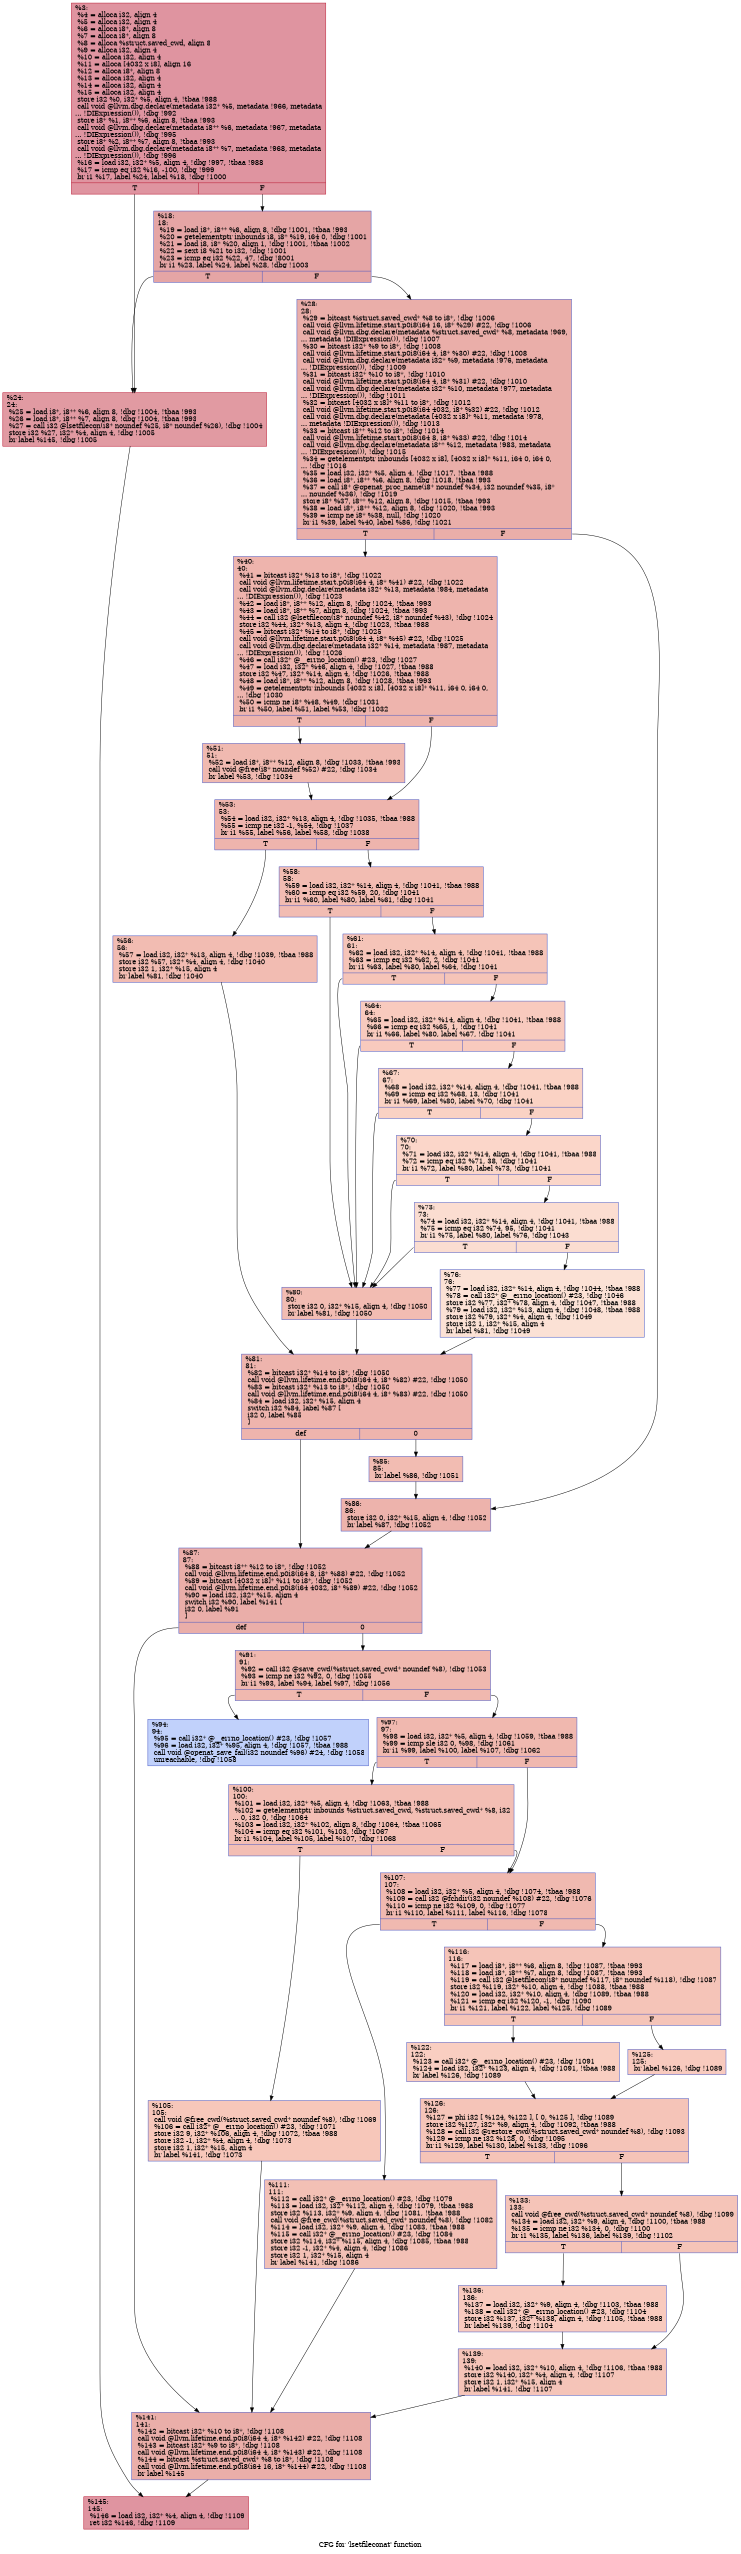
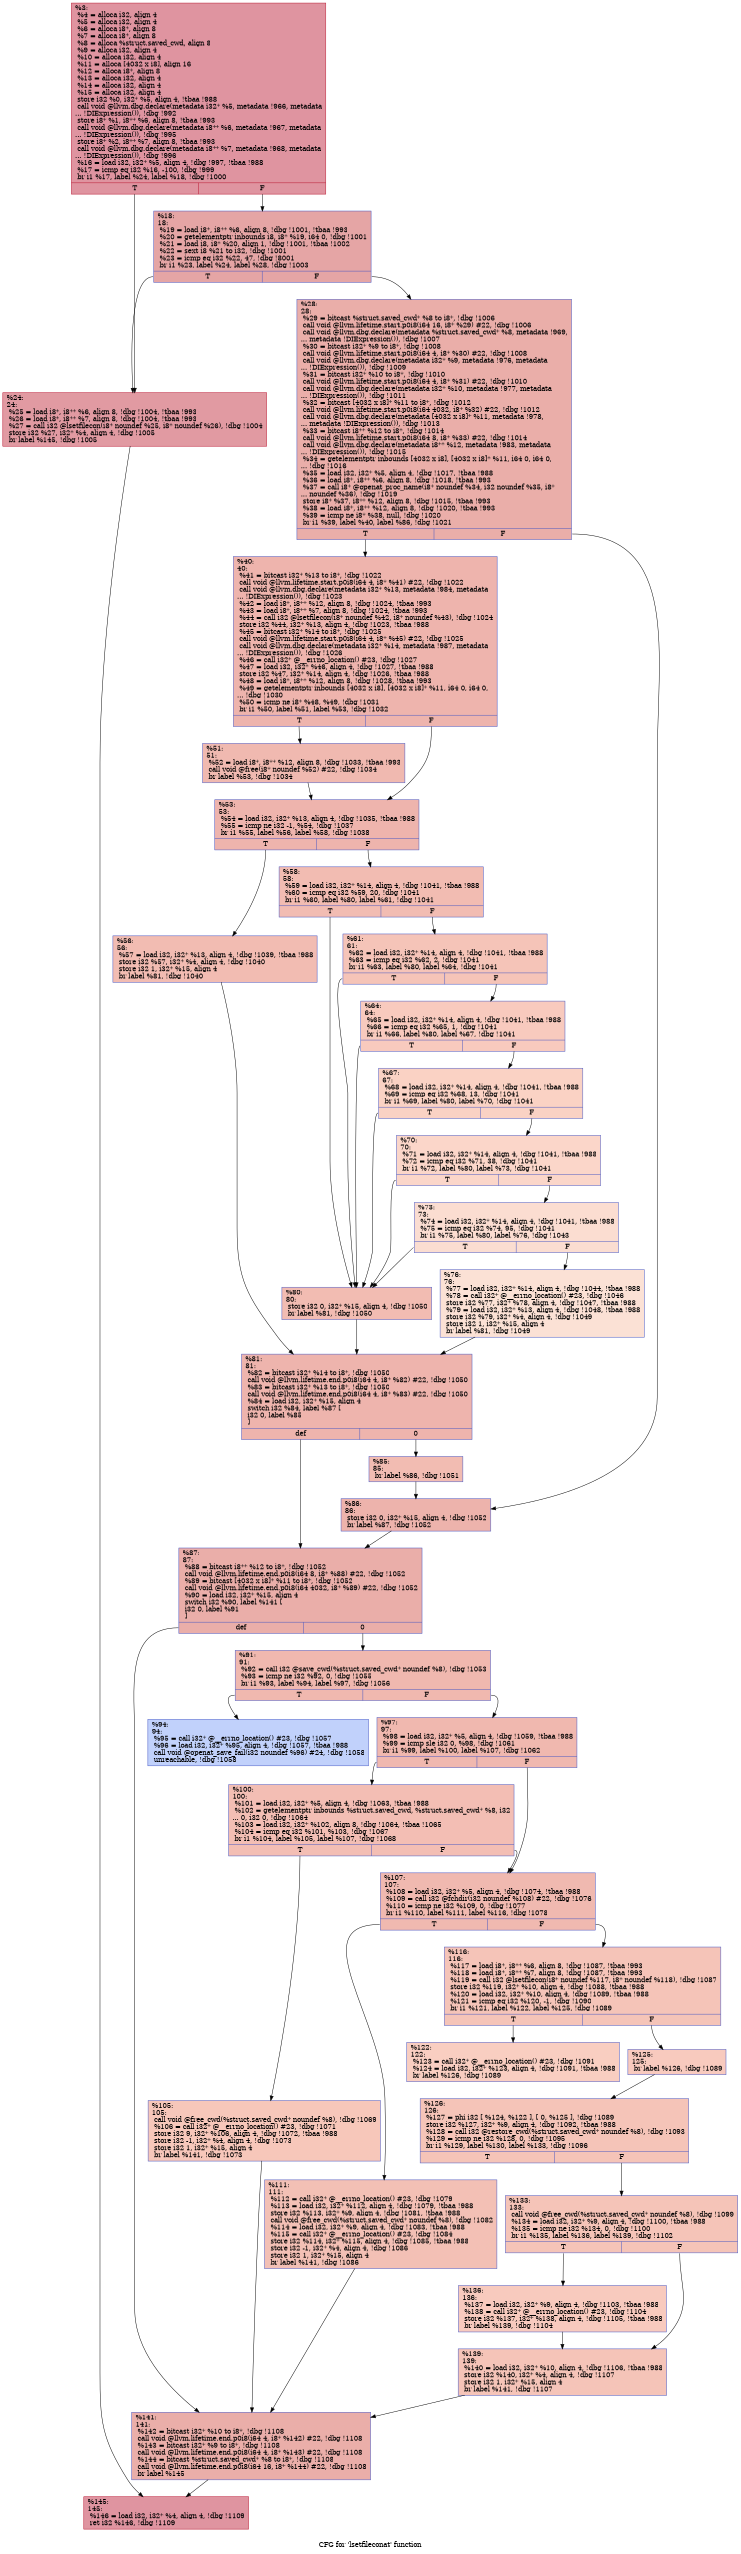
edge "%122:" -> "%126:": removed
